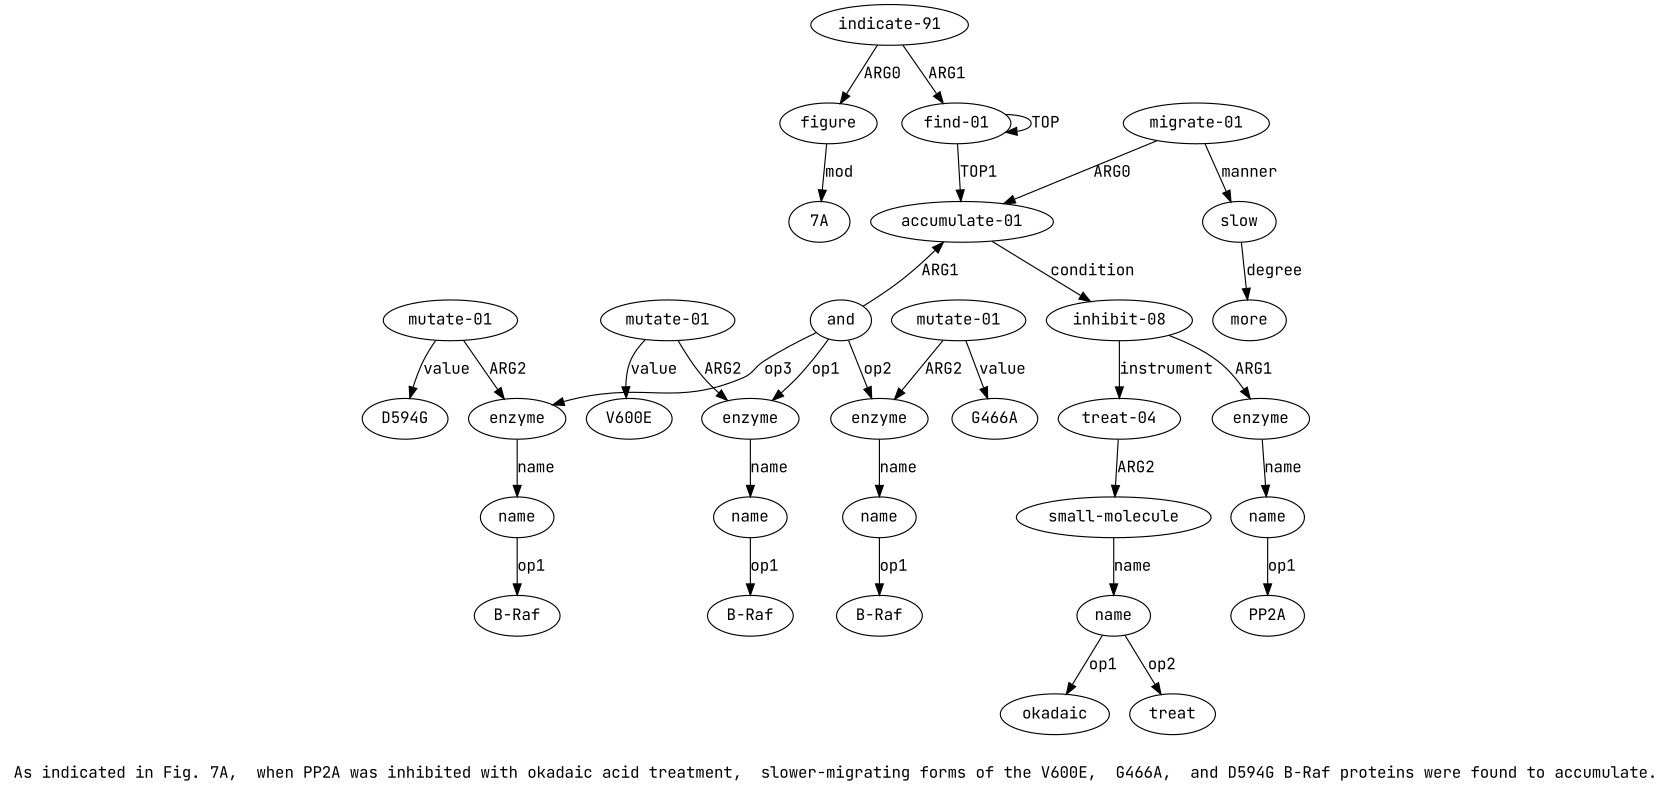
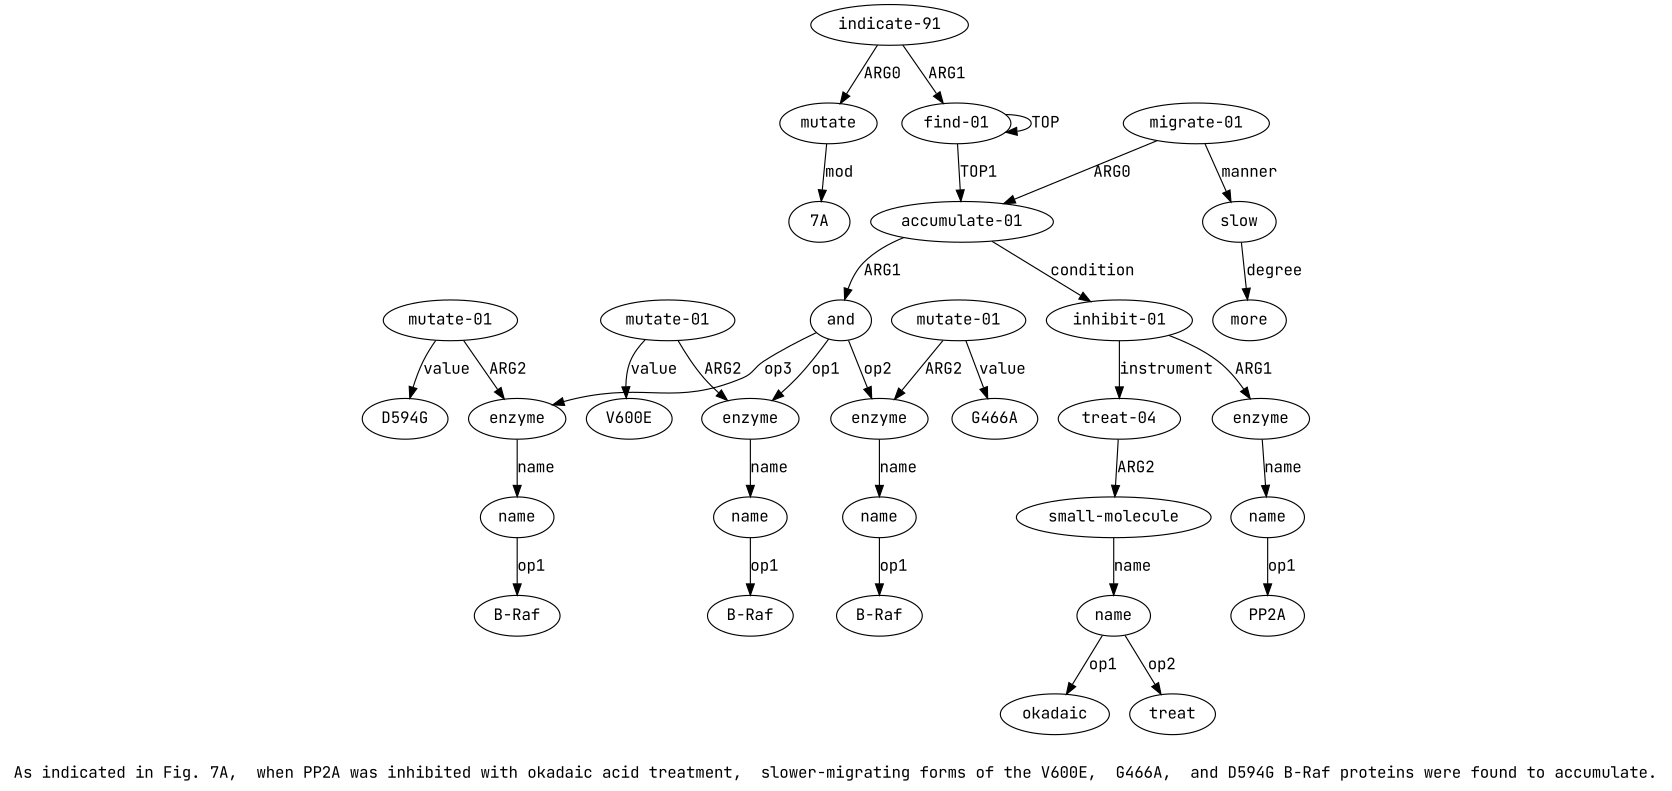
node "figure": label "figure" -> "mutate"
edge "and" -> "accumulate-01": reversed
node "inhibit-08": label "inhibit-08" -> "inhibit-01"
